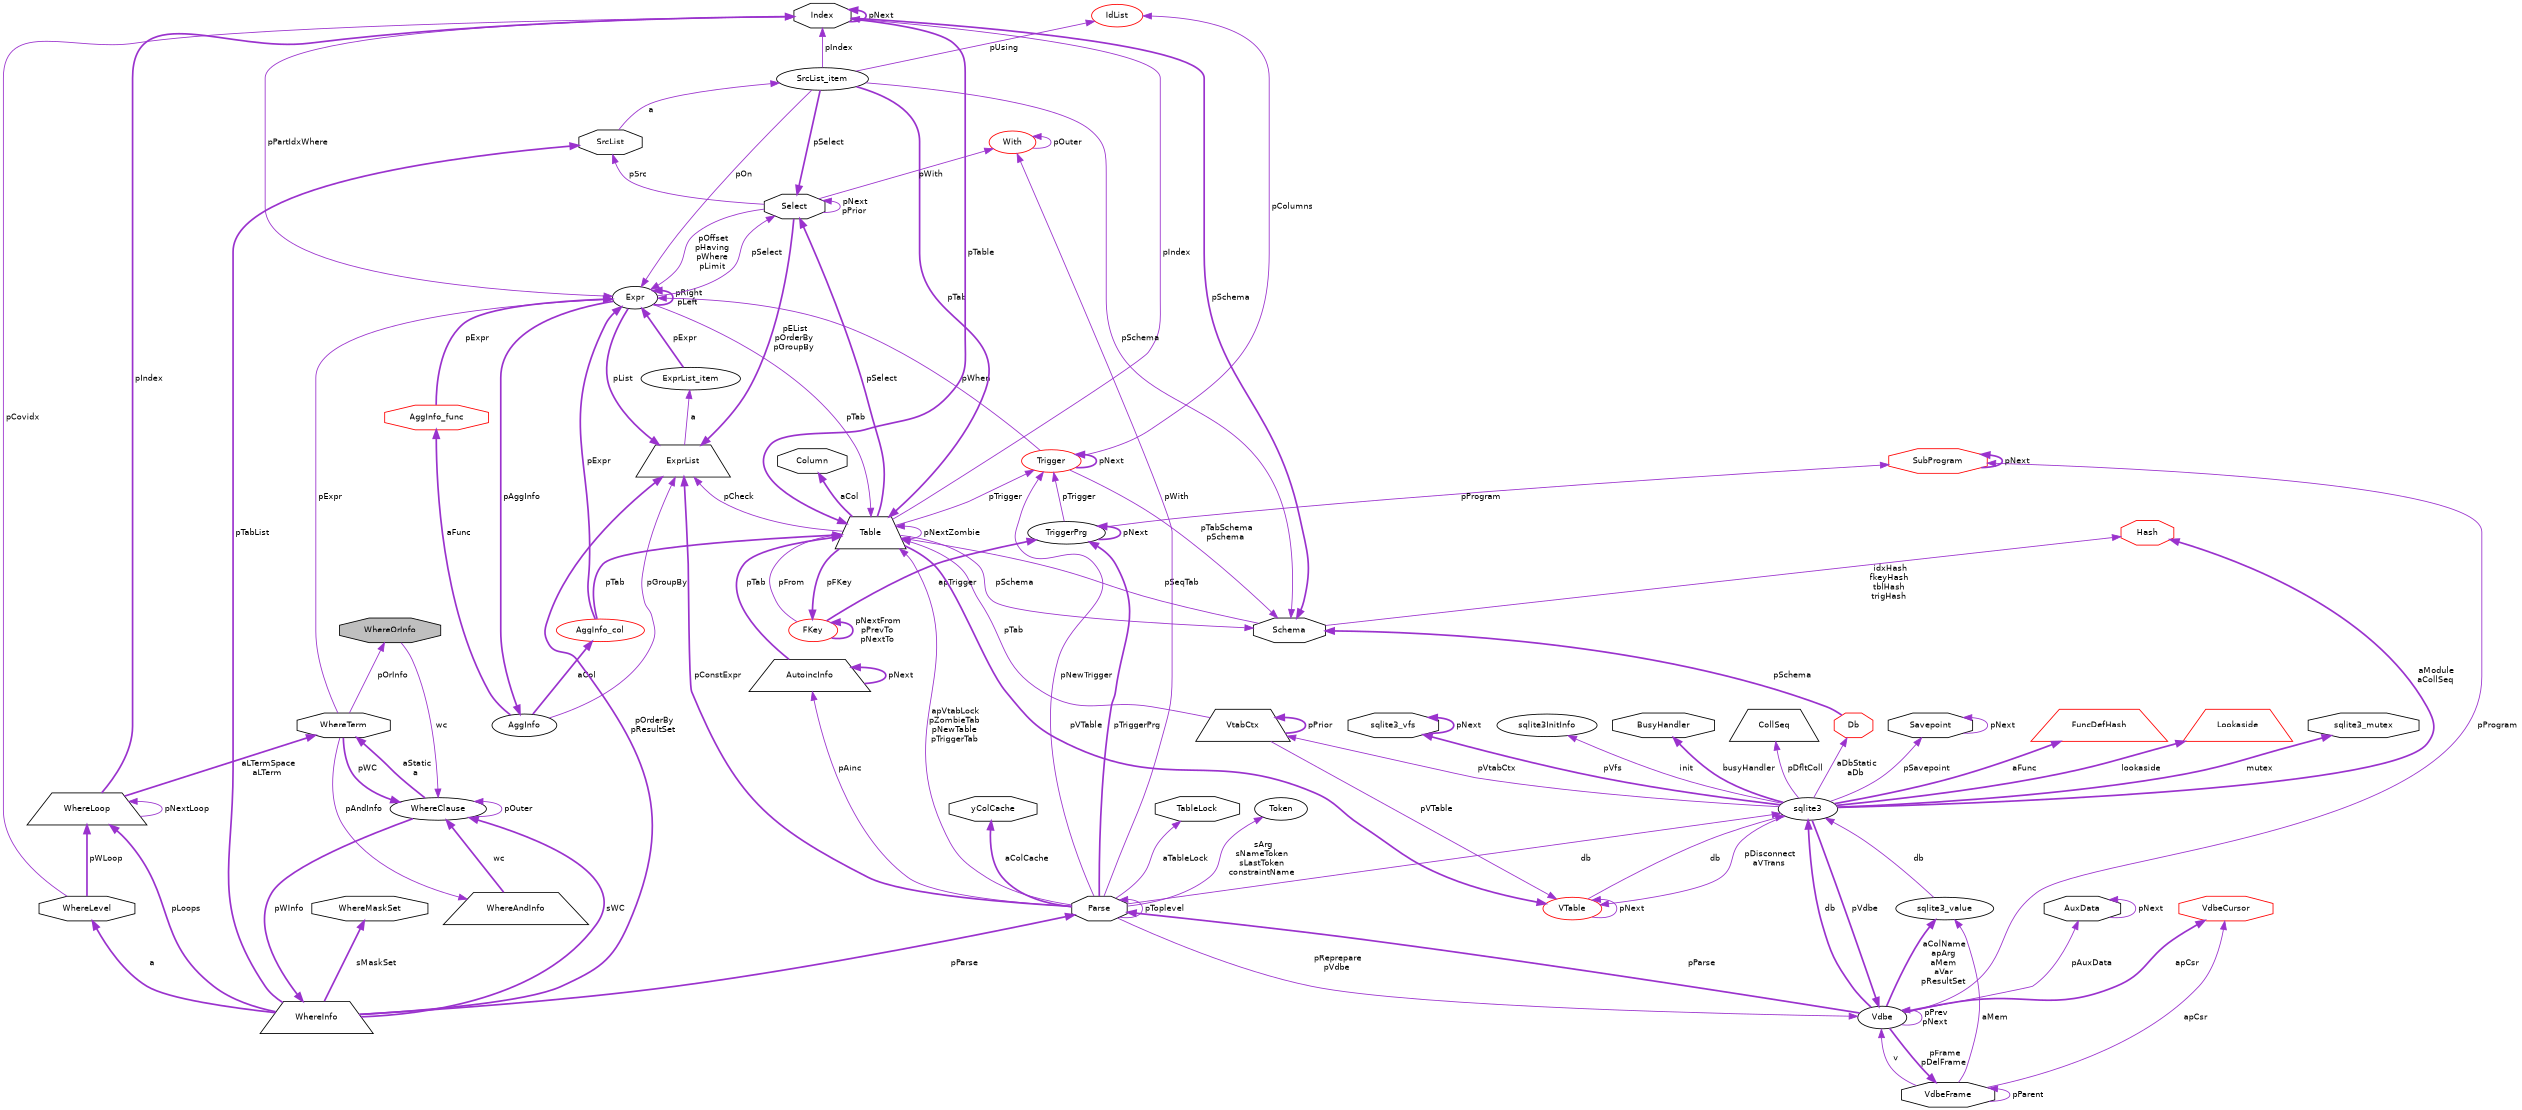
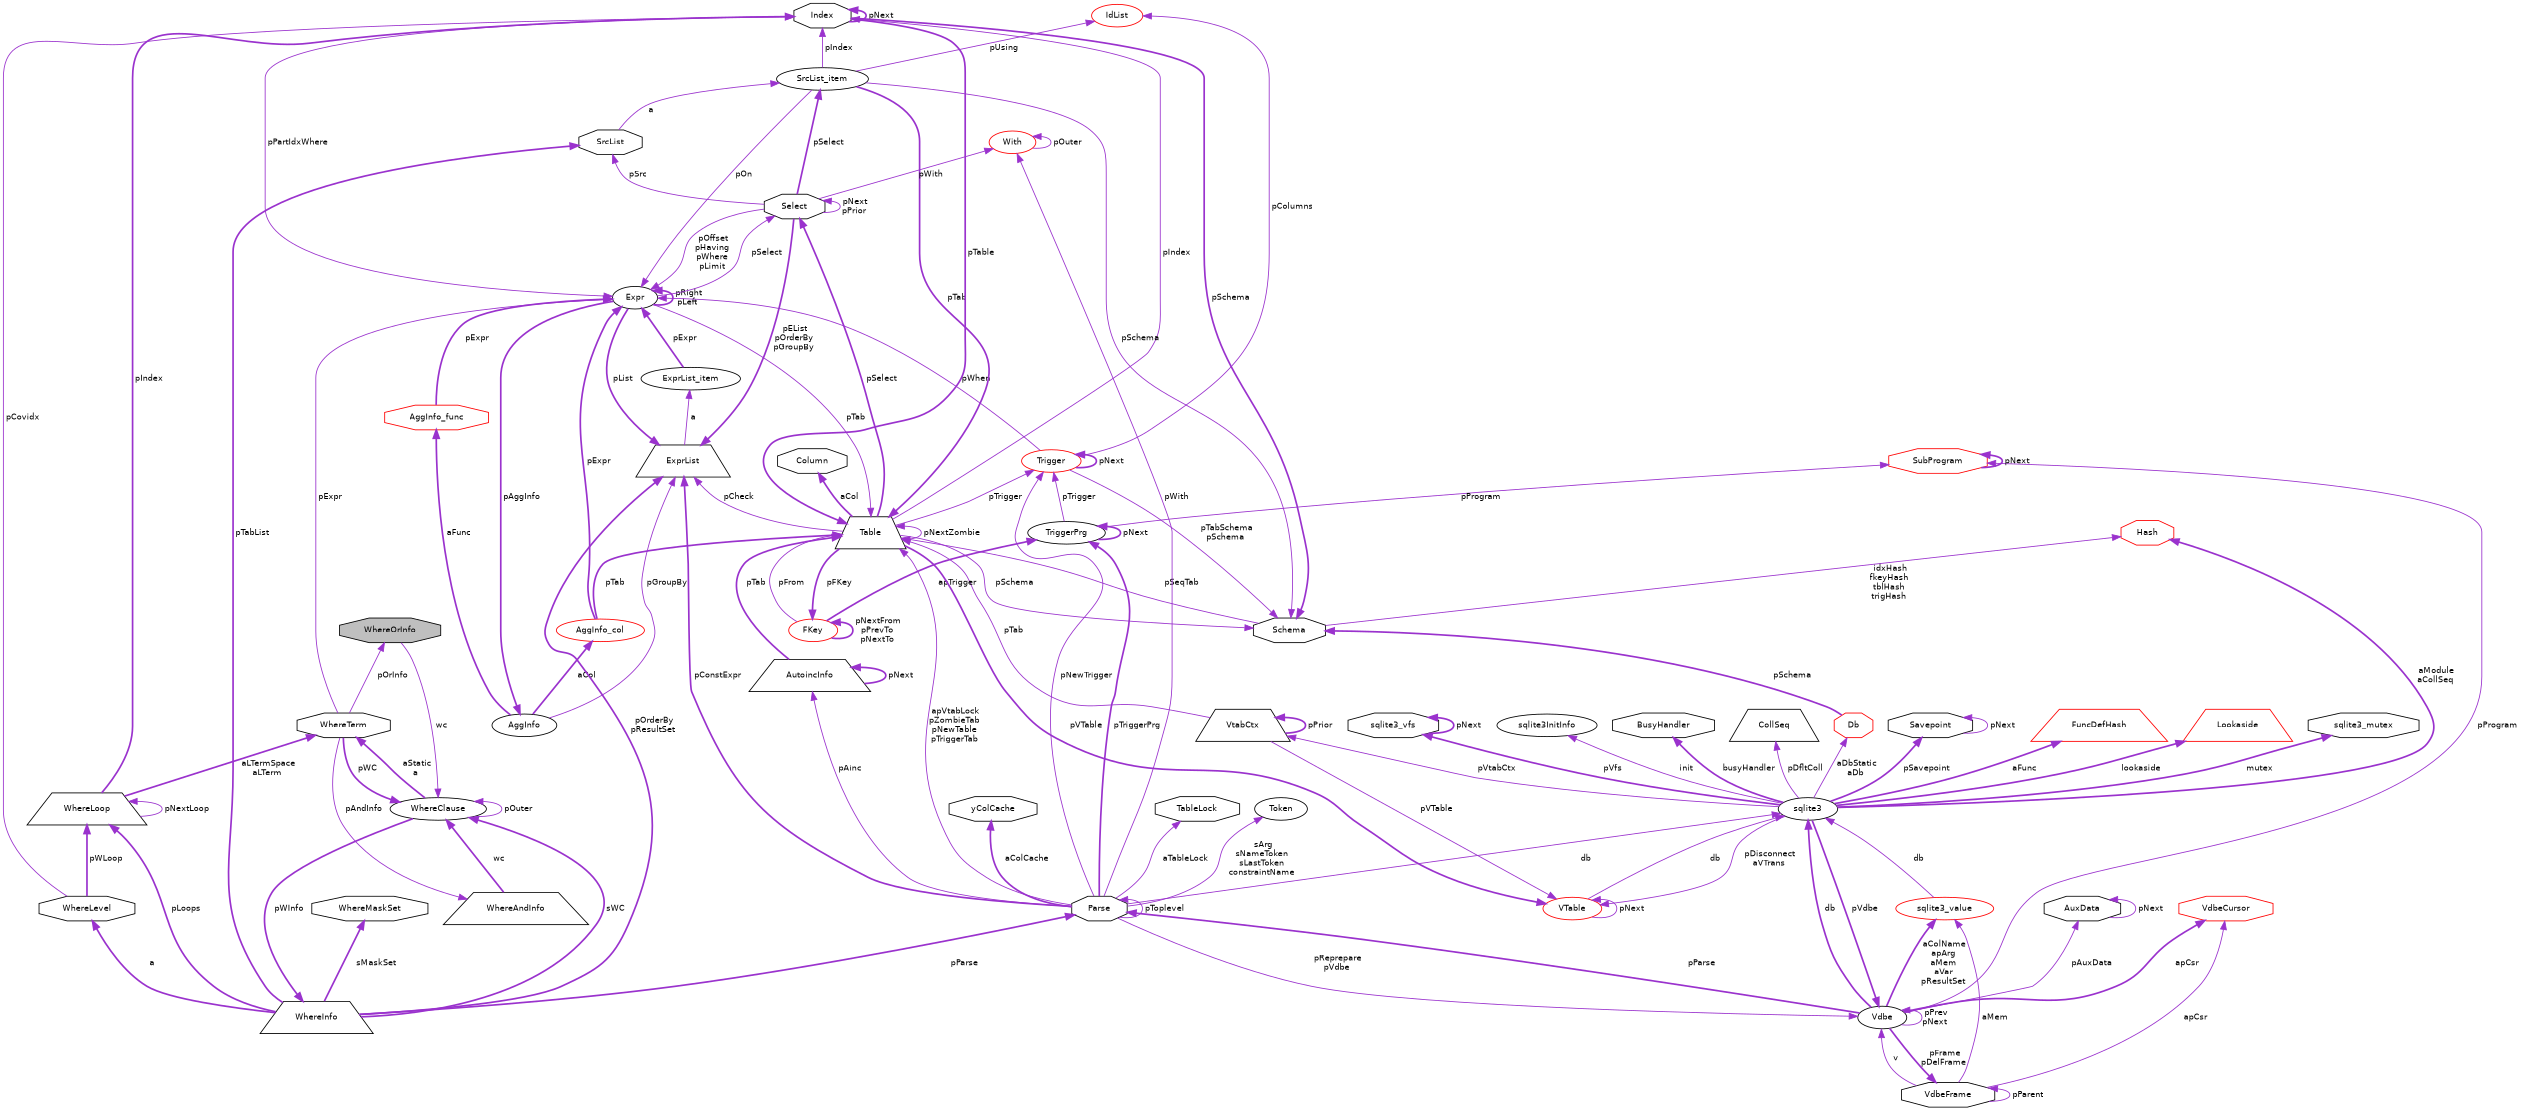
edge "SrcList_item" -> "Select": reversed
edge "sqlite3" -> "Savepoint": style solid -> bold
node "sqlite3_value": color black -> red
